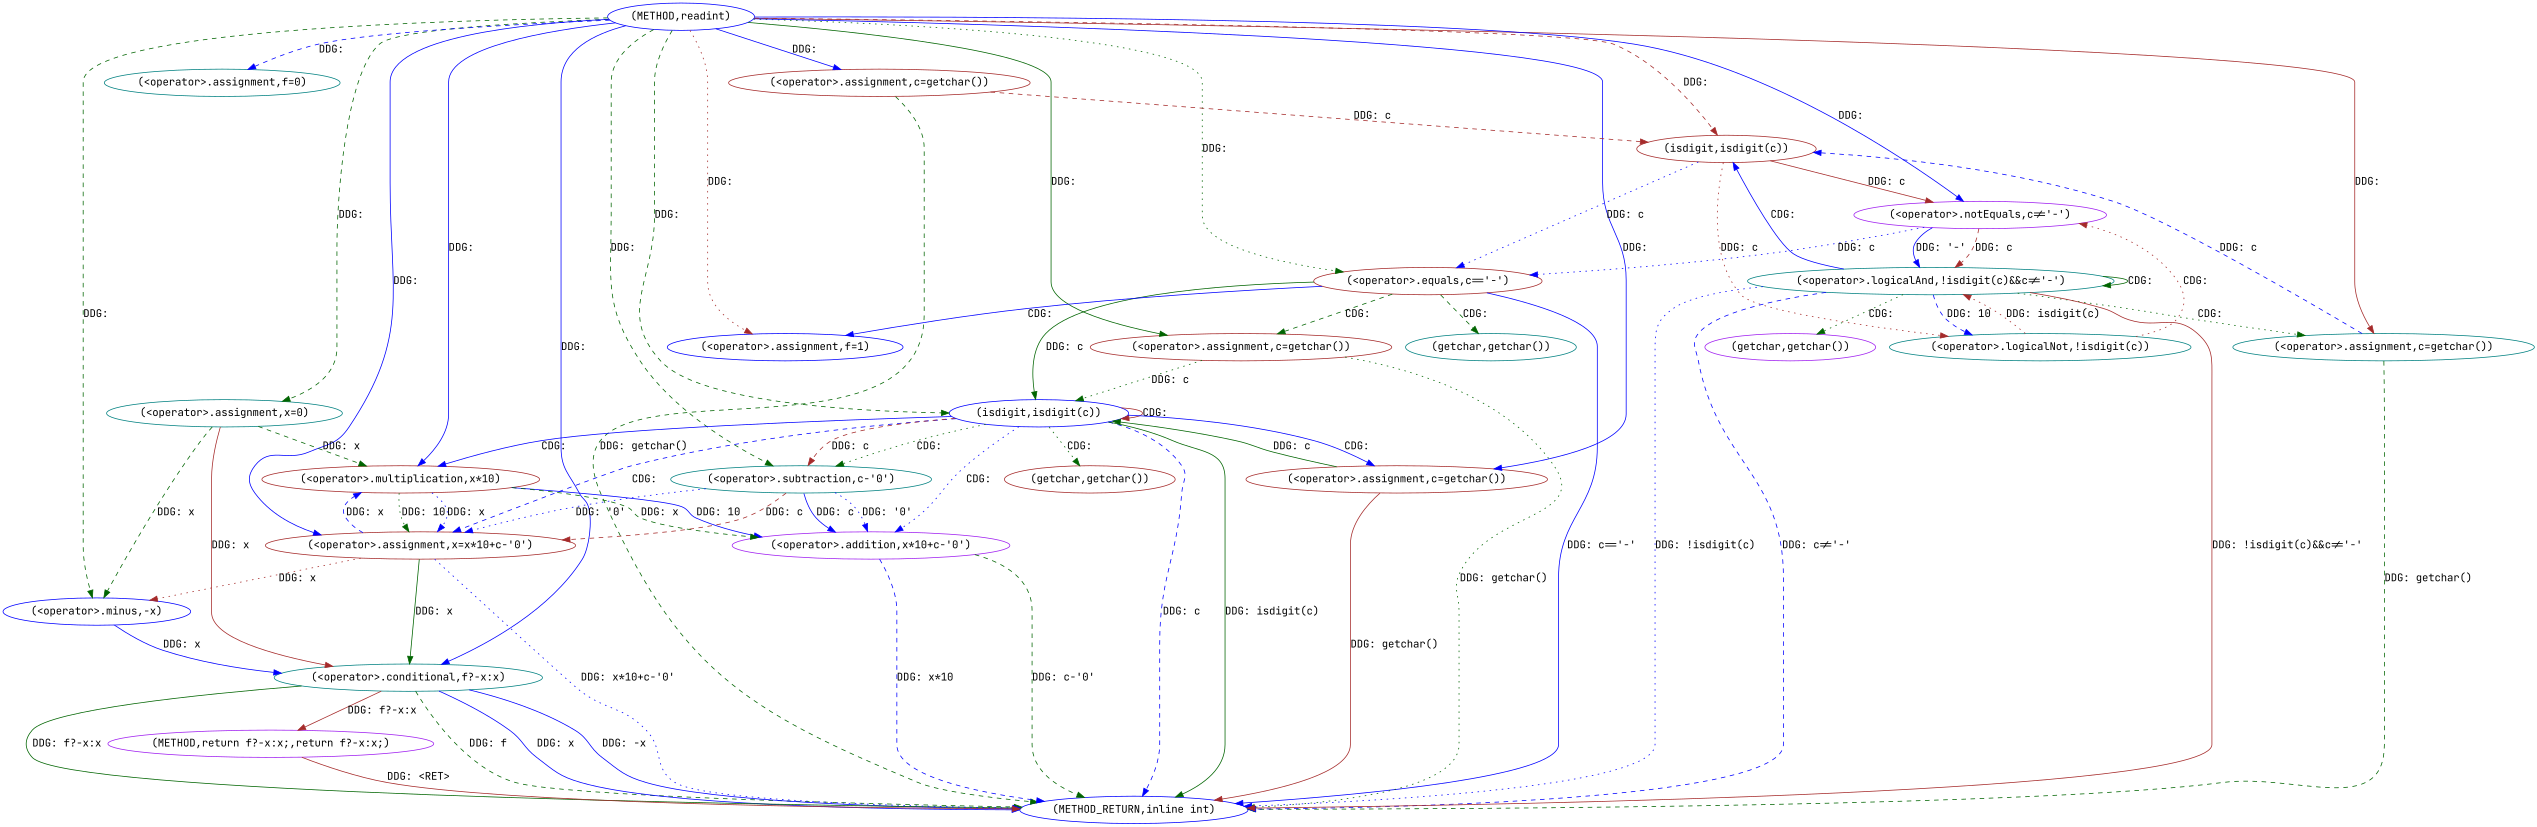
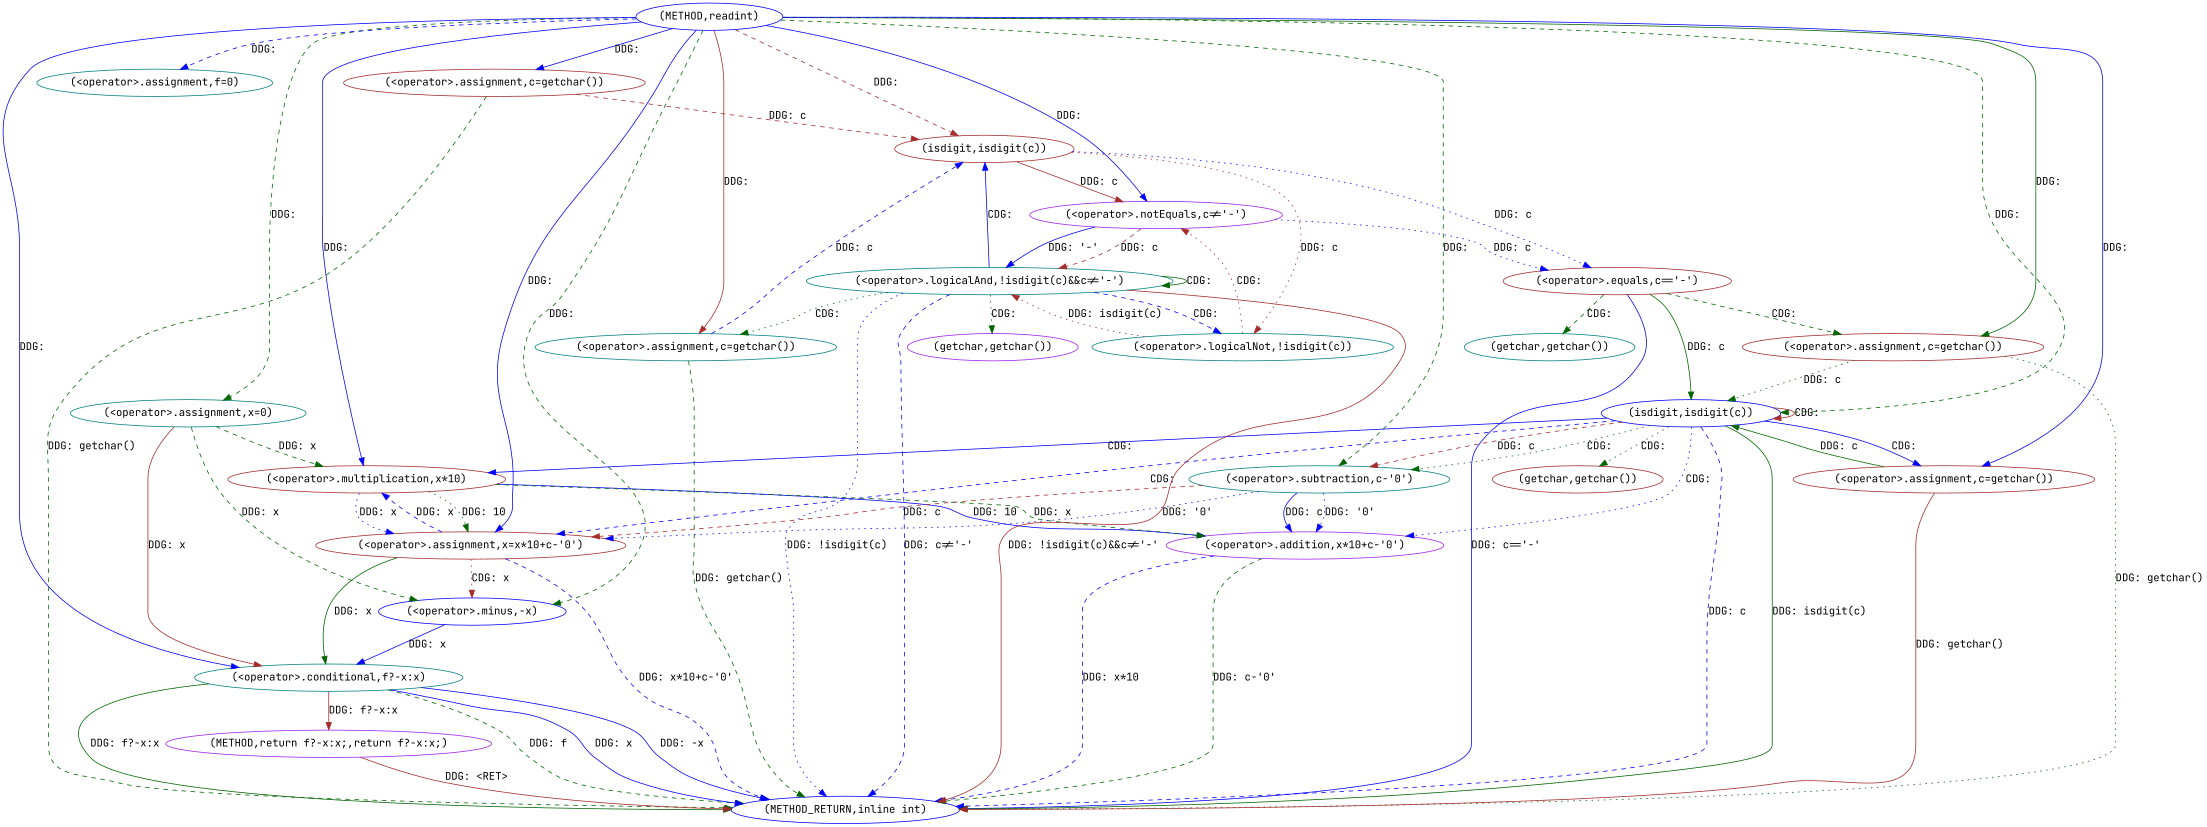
edge "(METHOD,readint)" -> "(<operator>.equals,c=='-')": removed, label "DDG:"
edge "(<operator>.logicalAnd,!isdigit(c)&&c!='-')" -> "(<operator>.logicalNot,!isdigit(c))": label "DDG: 10" -> "CDG: "
node "(<operator>.assignment,f=1)": removed
edge "(<operator>.assignment,x=x*10+c-'0')" -> "(<operator>.minus,-x)": label "DDG: x" -> "CDG: x"
edge "(<operator>.assignment,x=x*10+c-'0')" -> "(METHOD_RETURN,inline int)": style dotted -> dashed
